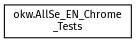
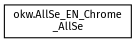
node "okw.AllSe_EN_Chrome _Tests": label "okw.AllSe_EN_Chrome _Tests" -> "okw.AllSe_EN_Chrome _AllSe"
